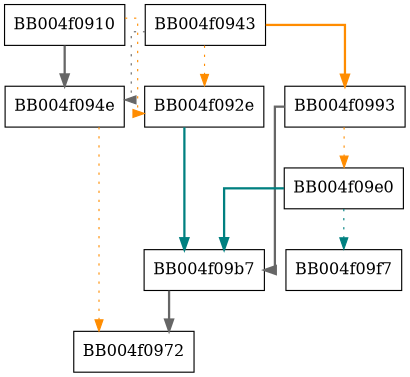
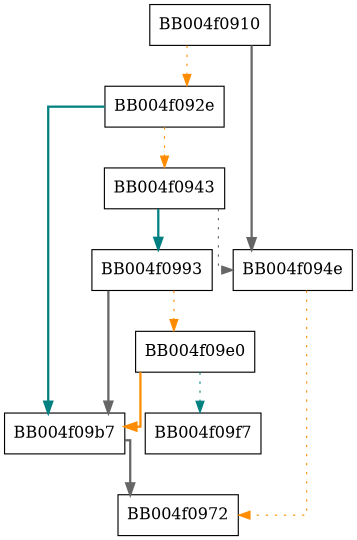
edge "BB004f0943" -> "BB004f0993": color darkorange -> teal
edge "BB004f0943" -> "BB004f092e": reversed
edge "BB004f09e0" -> "BB004f09b7": color teal -> darkorange
